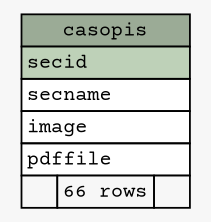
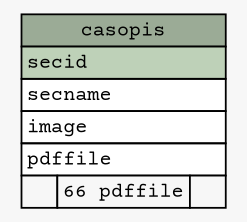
node "casopis": text "66 rows" -> "66 pdffile"
